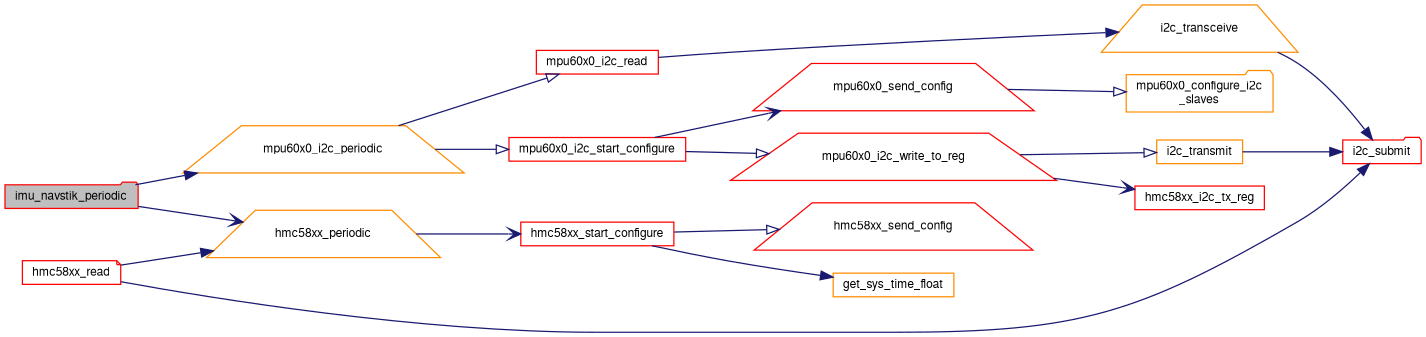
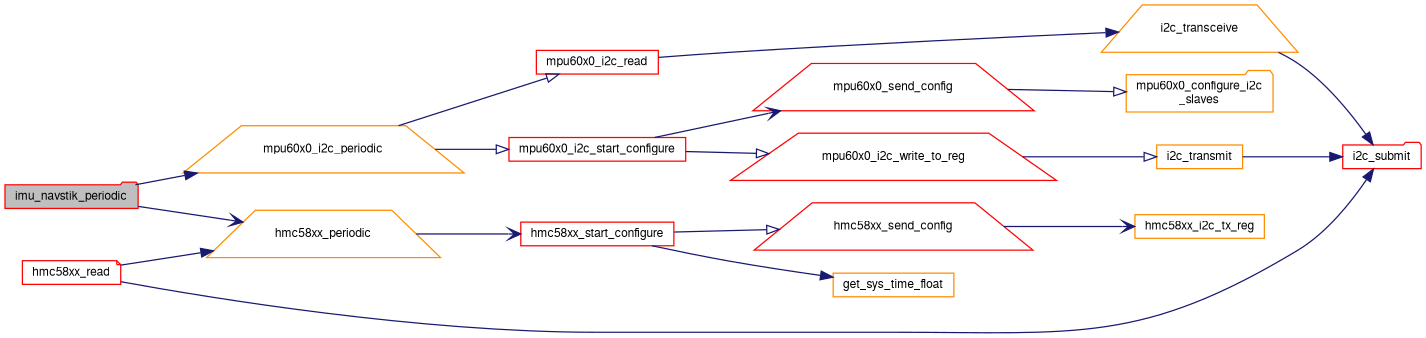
edge "mpu60x0_i2c_write_to_reg" -> "hmc58xx_i2c_tx_reg": now "hmc58xx_send_config" -> "hmc58xx_i2c_tx_reg"
node "hmc58xx_i2c_tx_reg": color red -> darkorange
